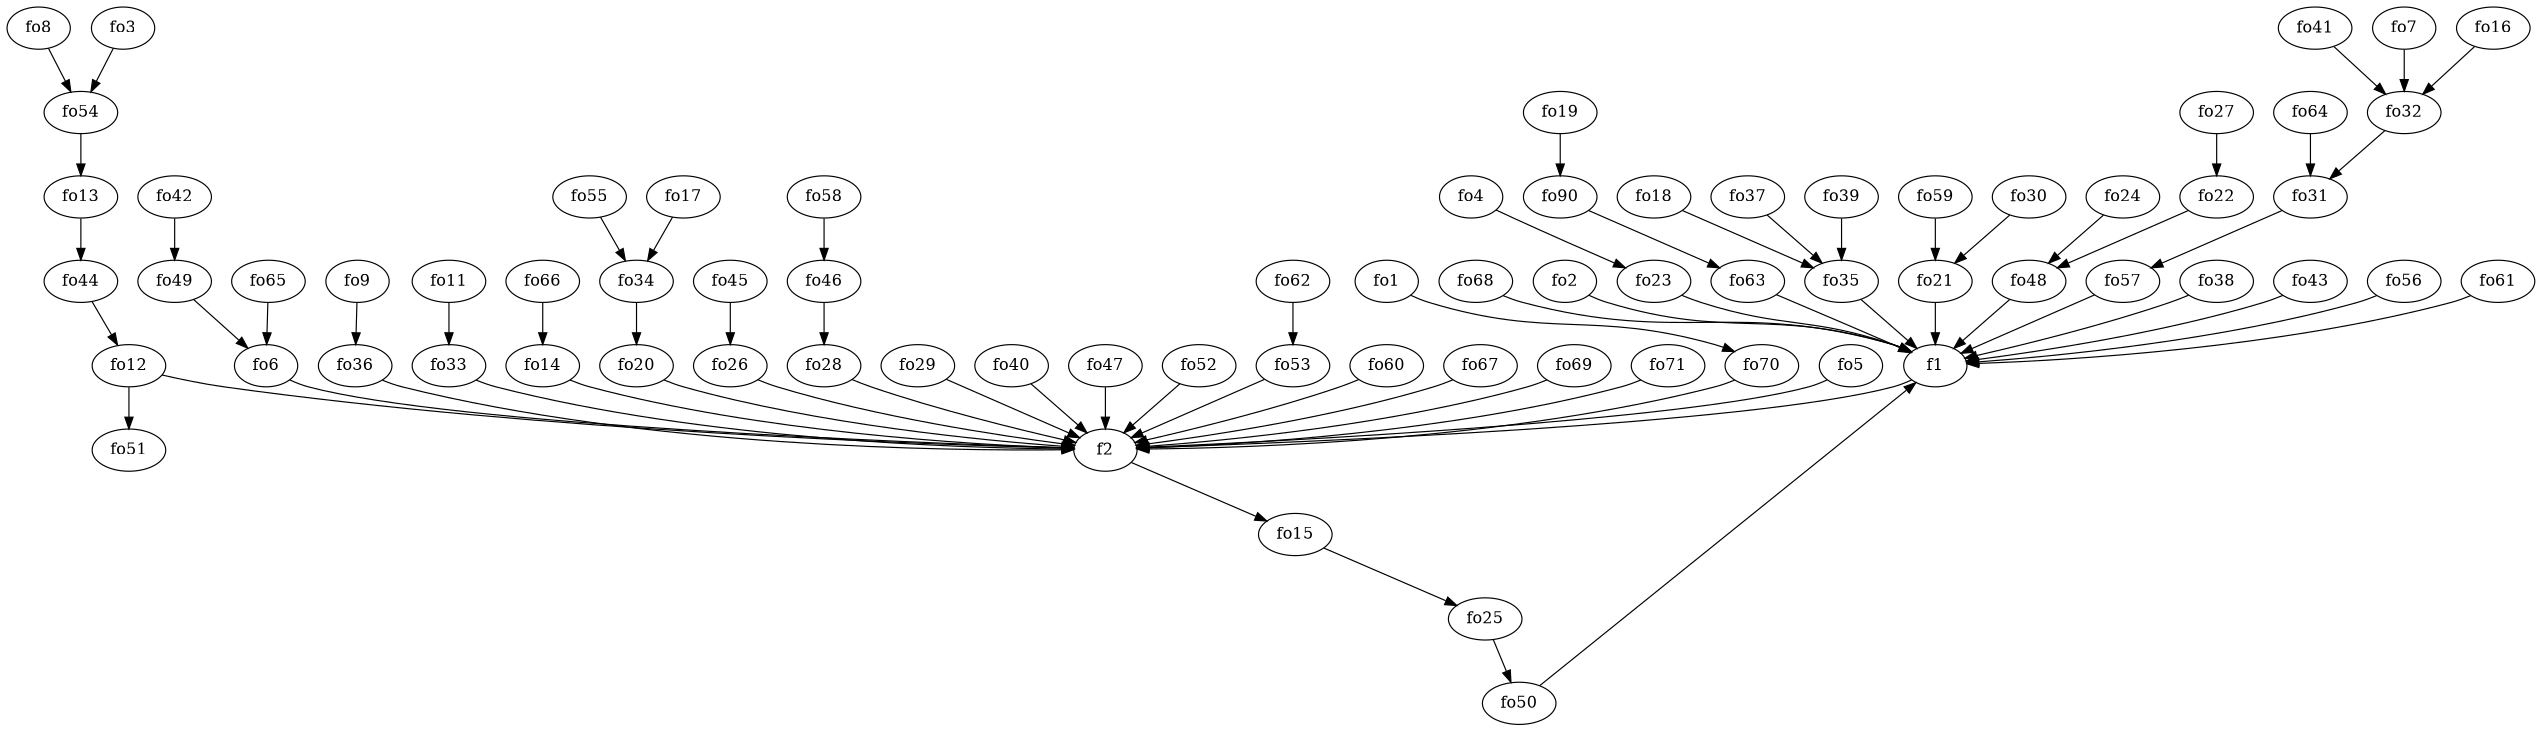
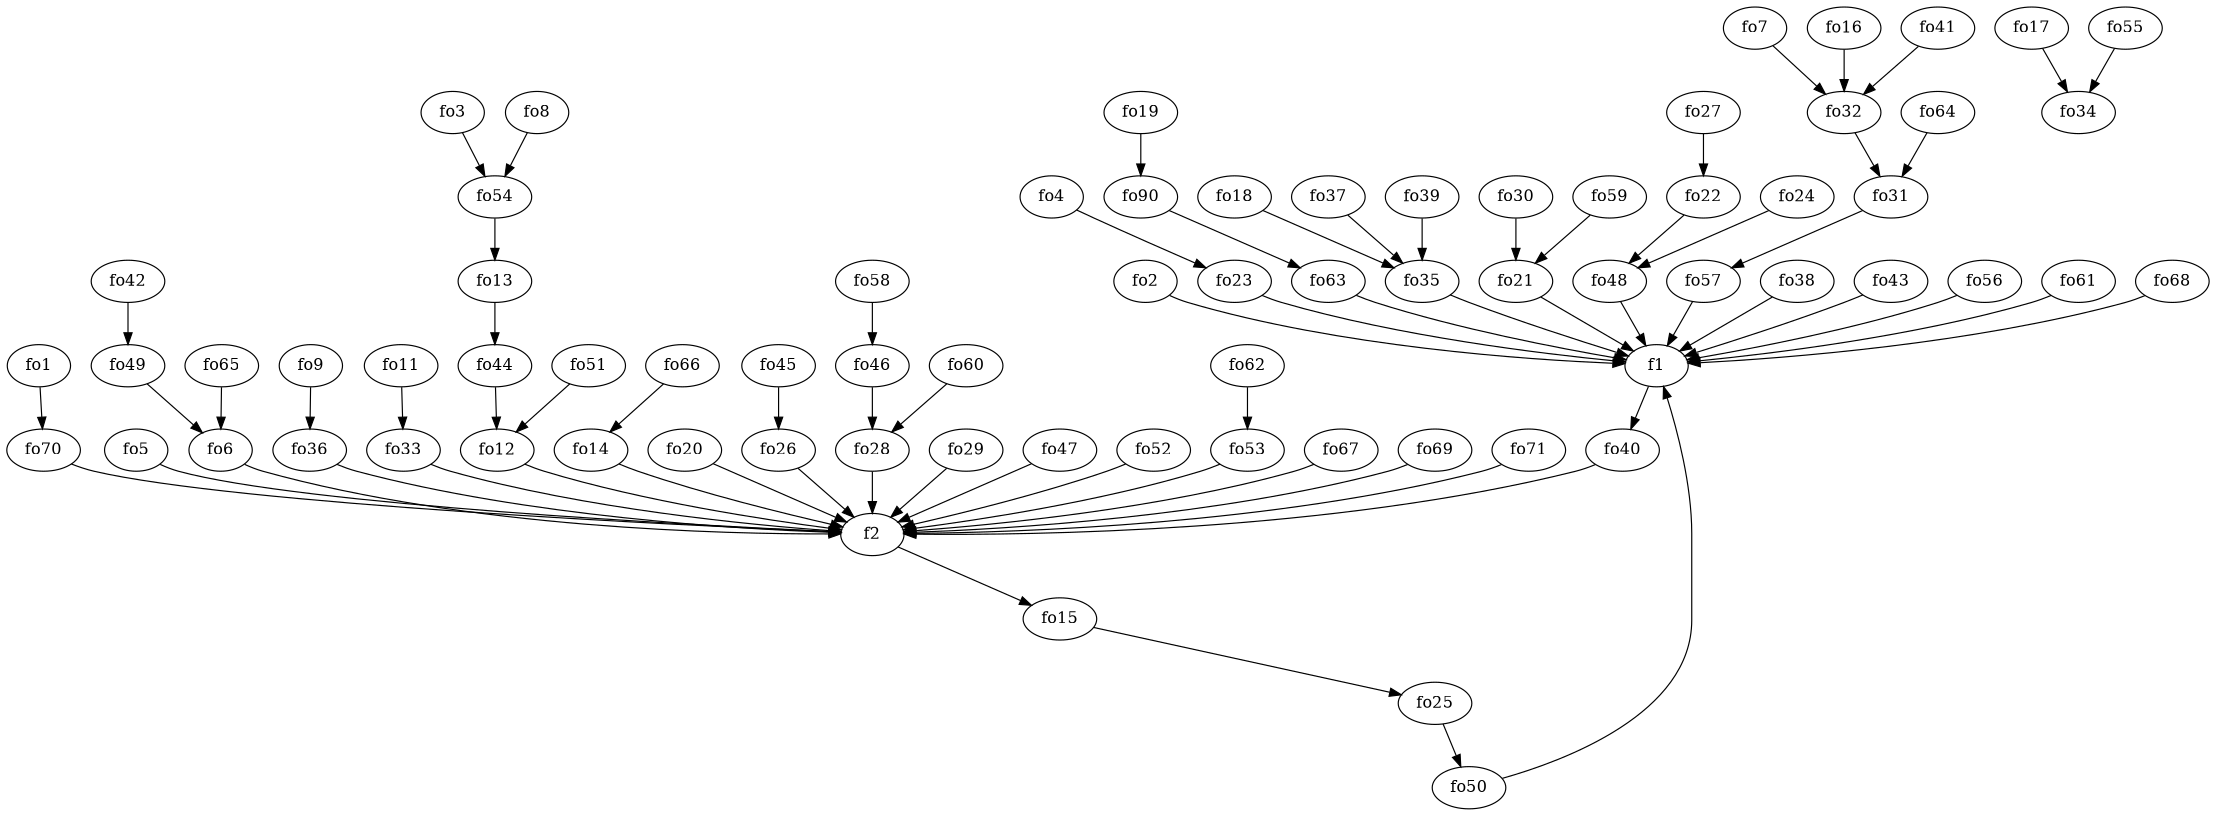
edge "fo34" -> "fo20": removed
edge "fo12" -> "fo51": reversed
edge "fo60" -> "f2": now "fo60" -> "fo28"
edge "f1" -> "f2": now "f1" -> "fo40"
